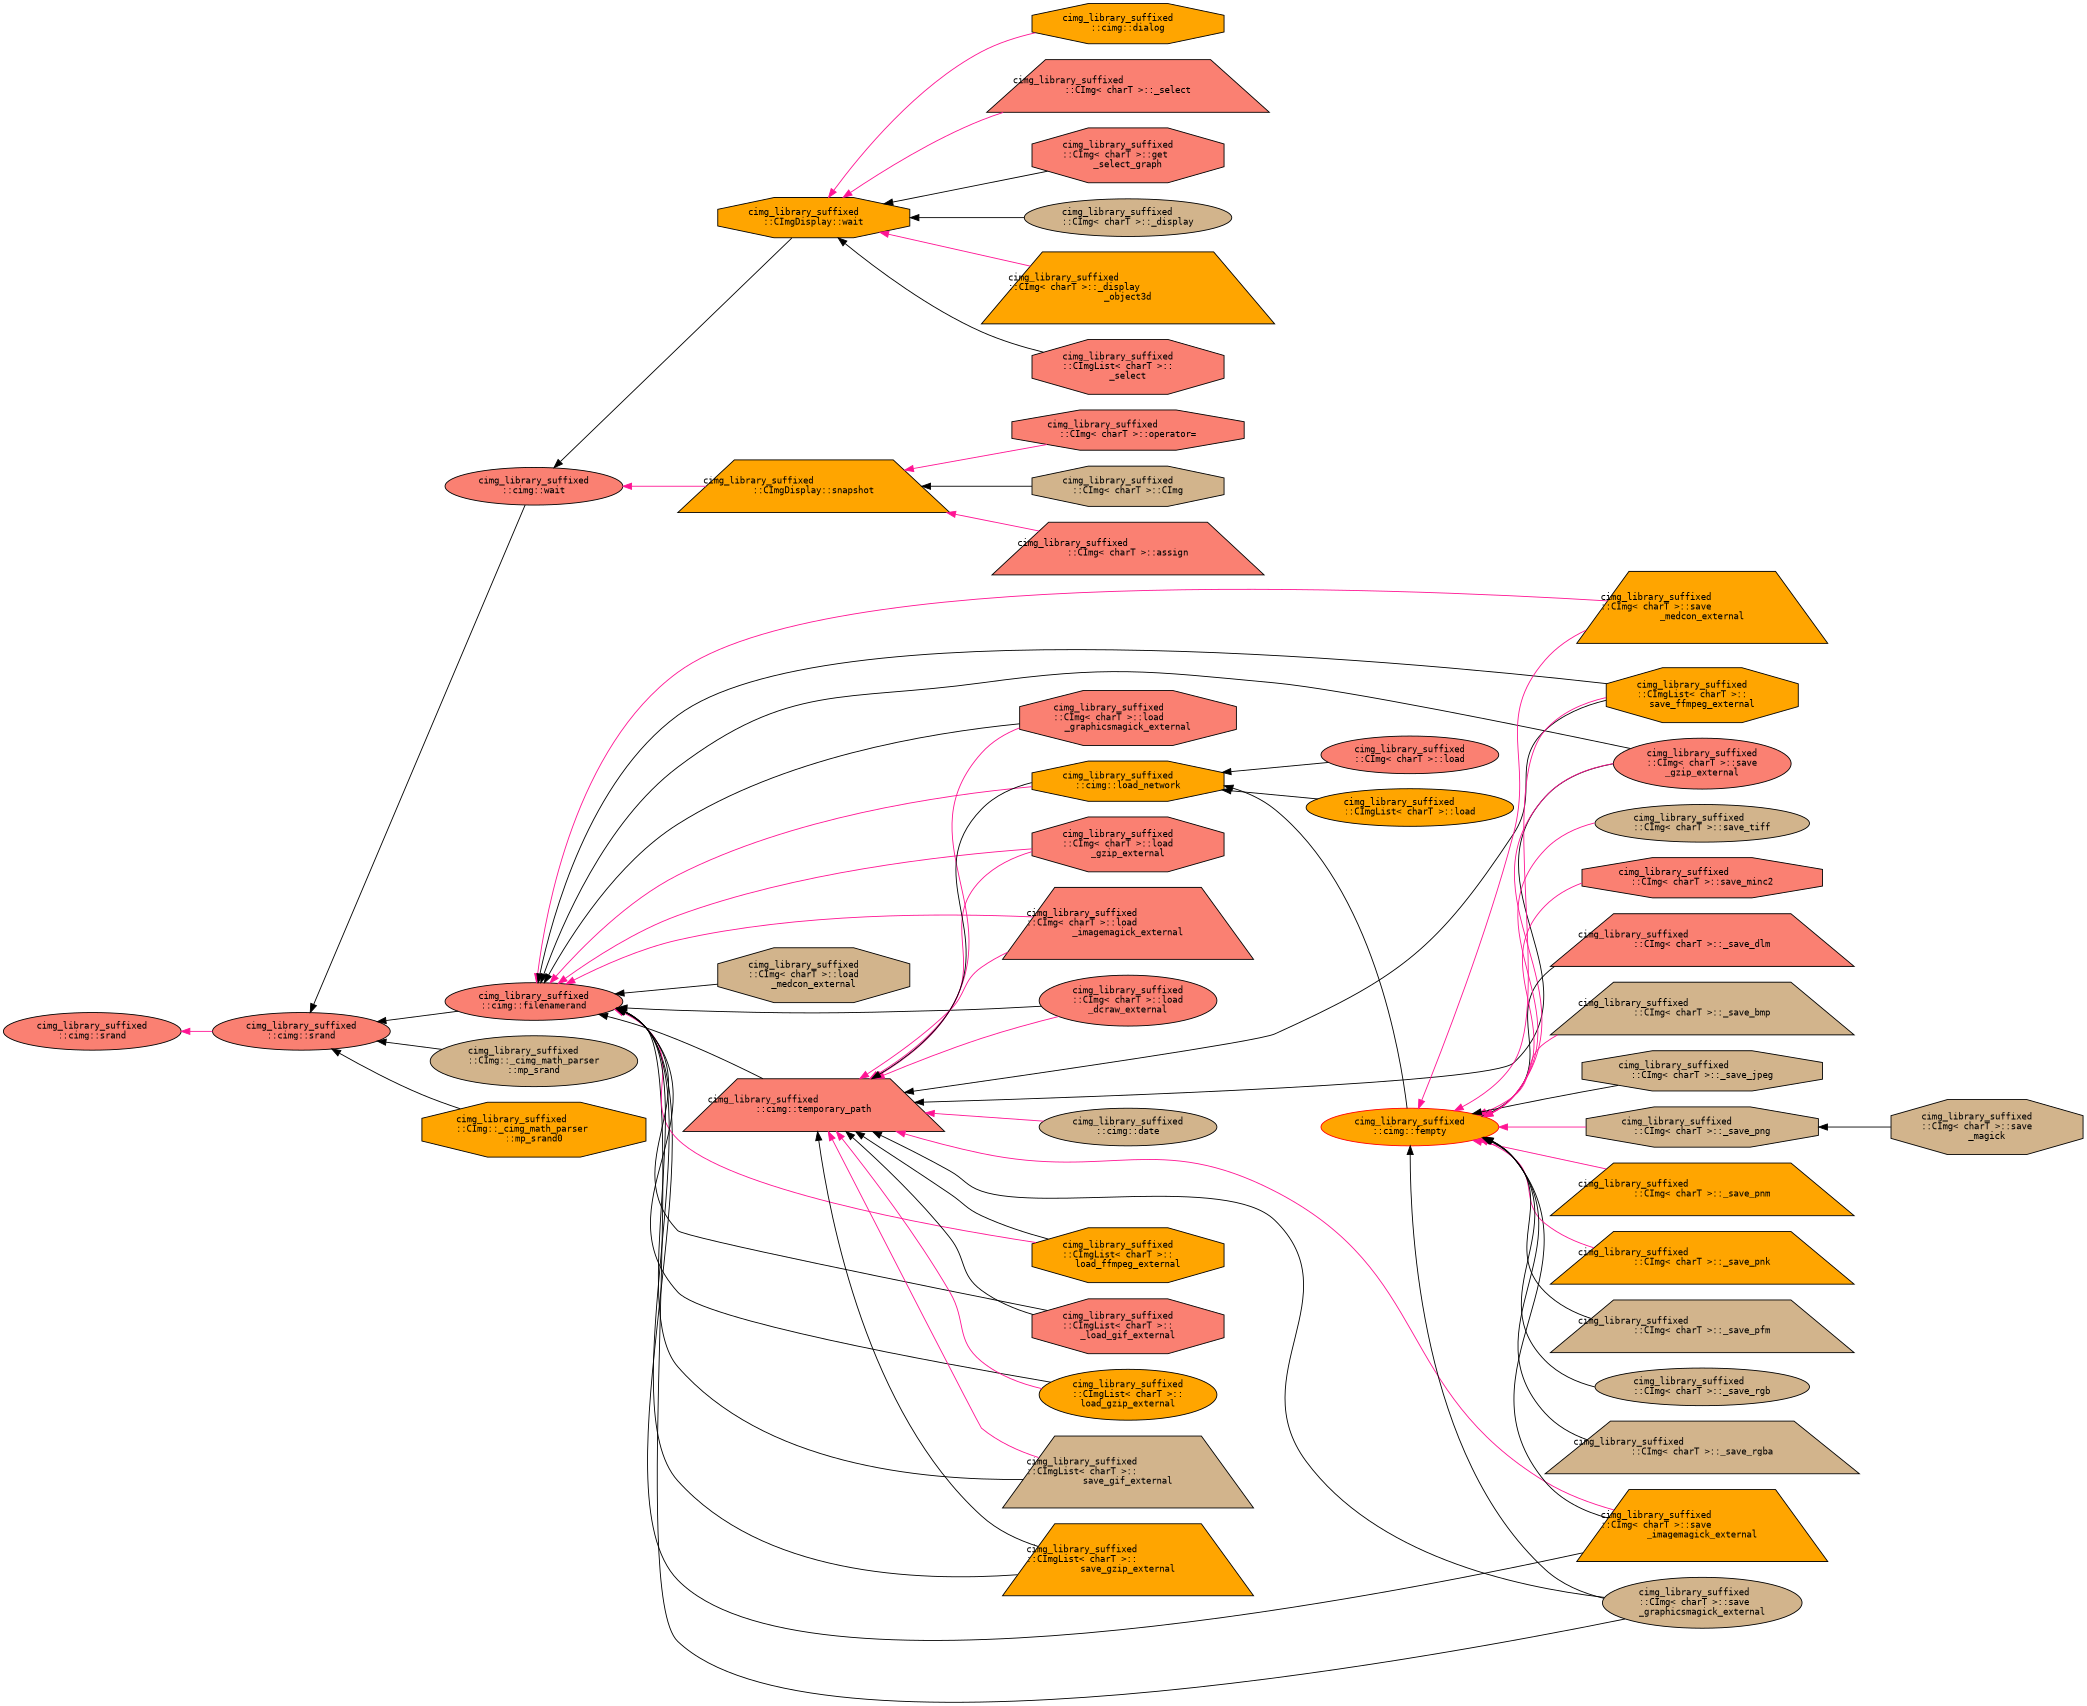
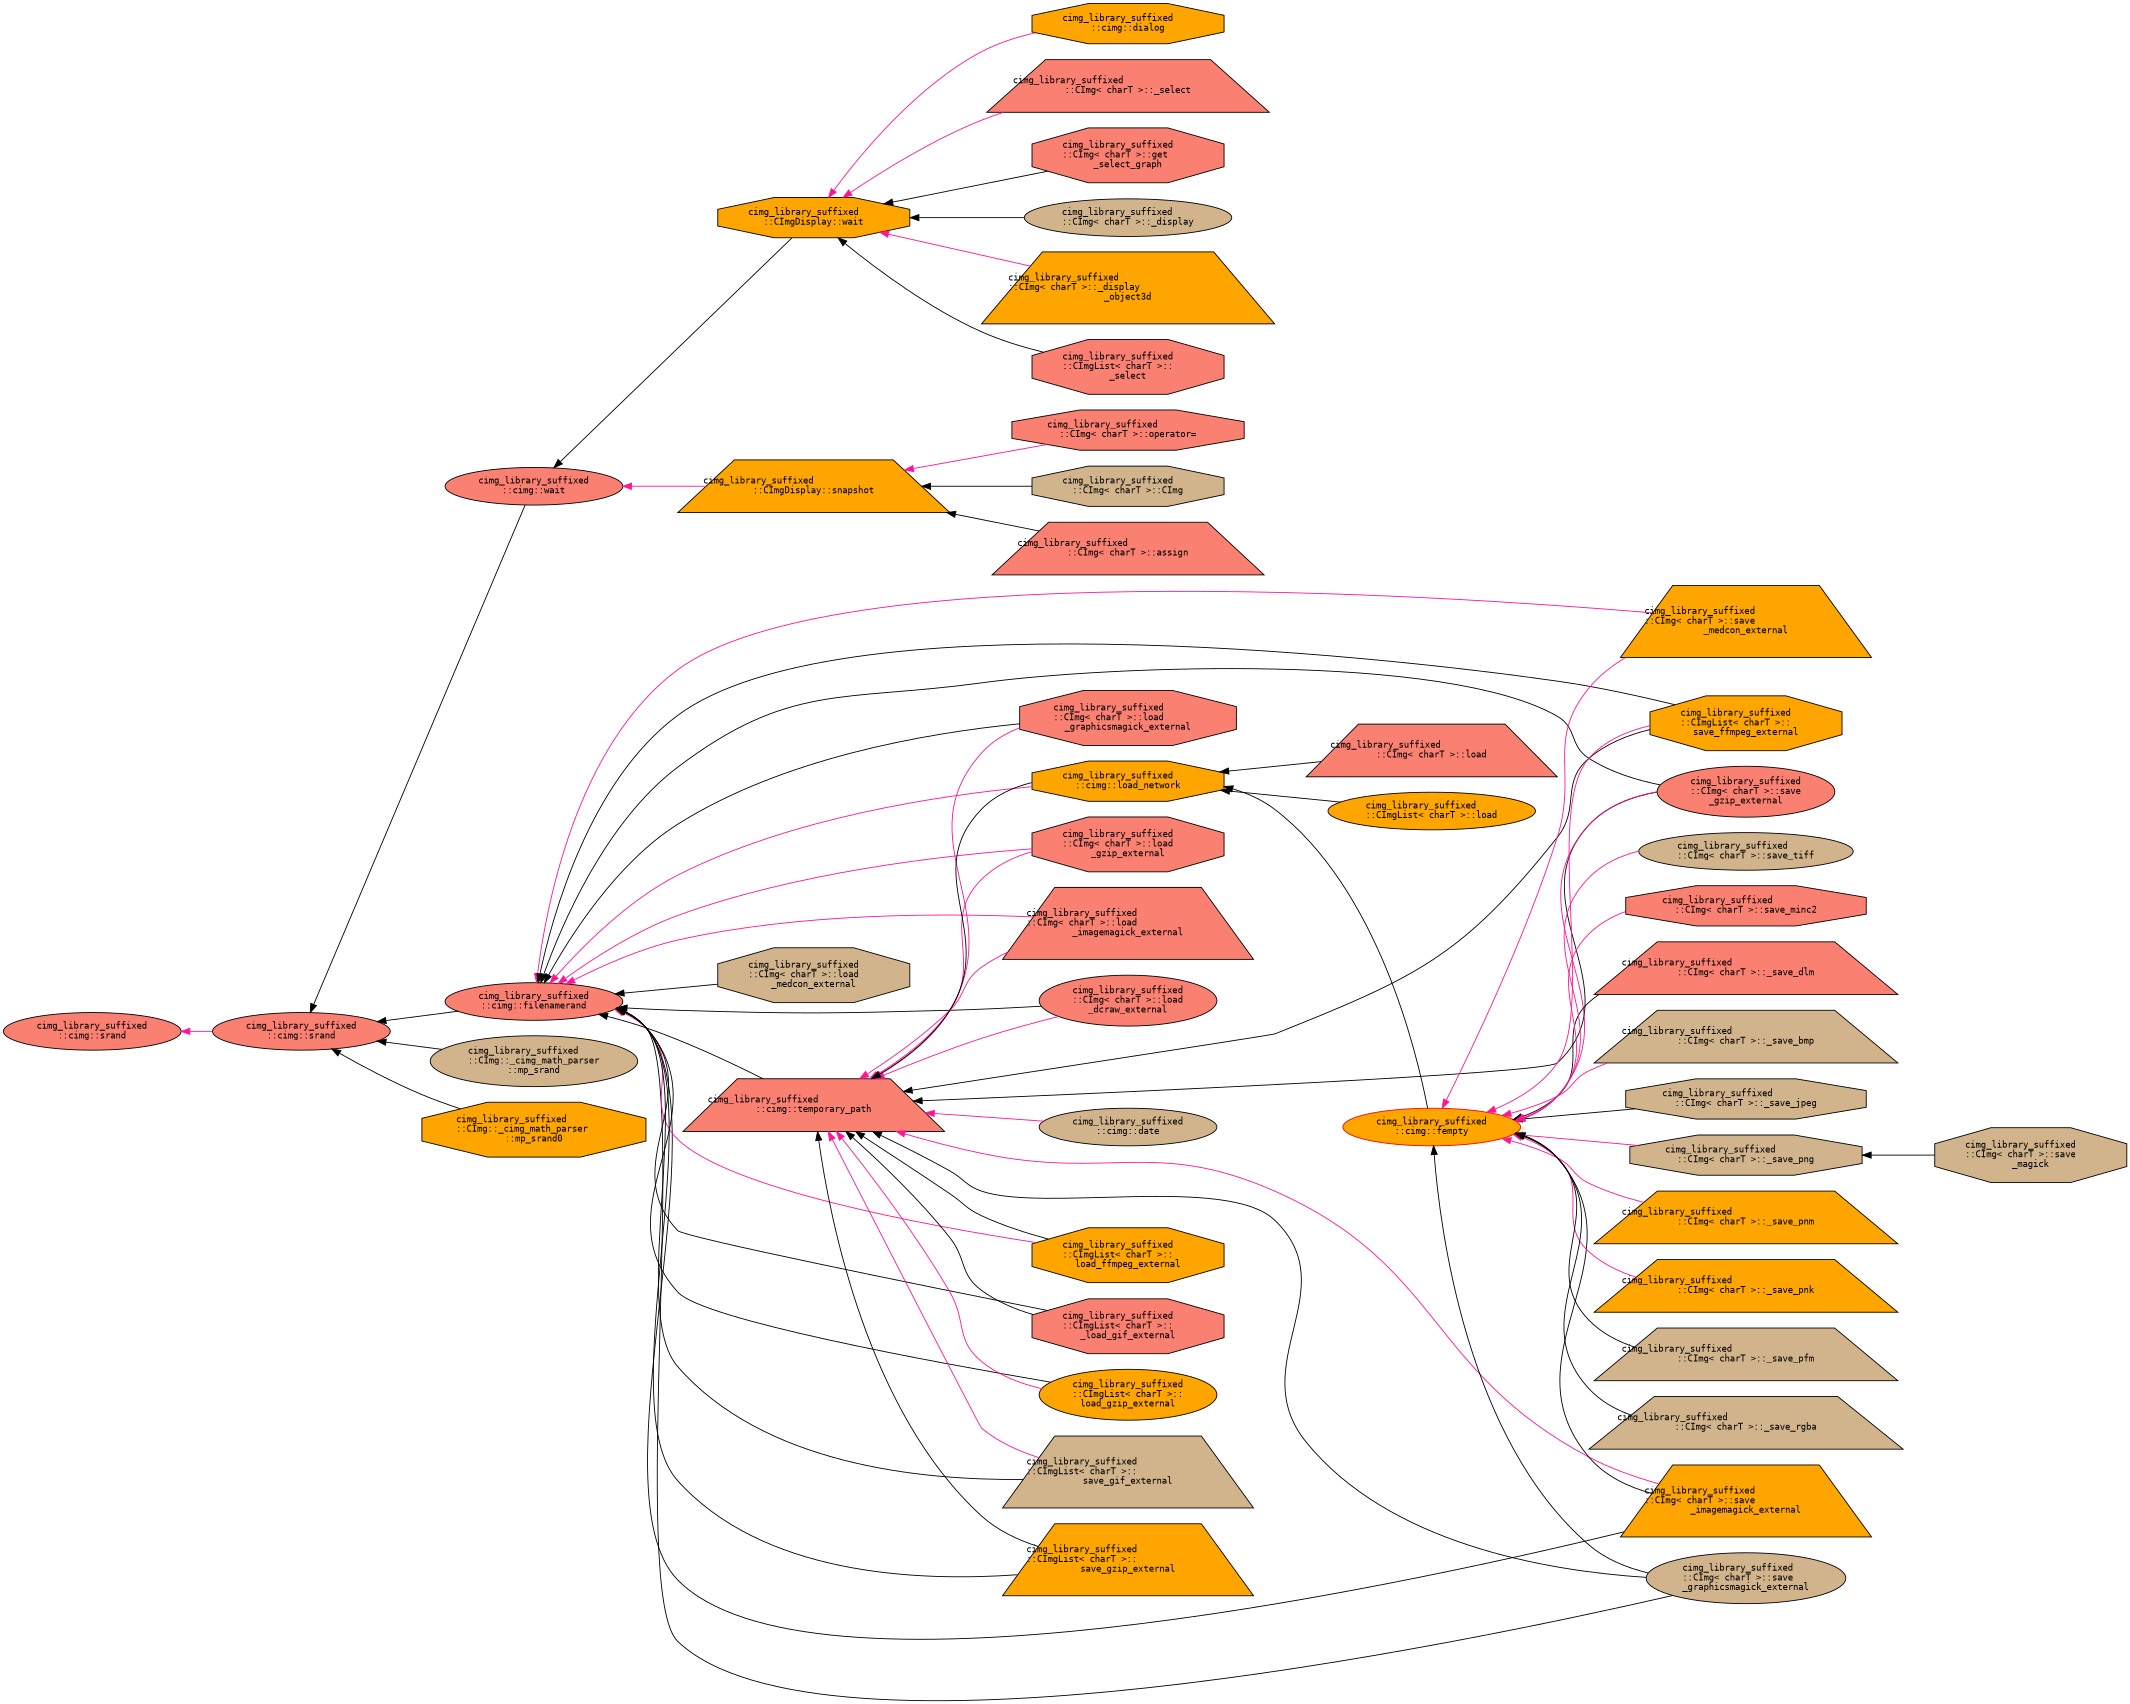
edge "cimg_library_suffixed ::CImg< charT >::assign" -> "cimg_library_suffixed ::CImgDisplay::snapshot": color deeppink -> black
node "cimg_library_suffixed ::CImg< charT >::load": shape ellipse -> trapezium
node "cimg_library_suffixed ::CImg< charT >::_save_rgb": removed
